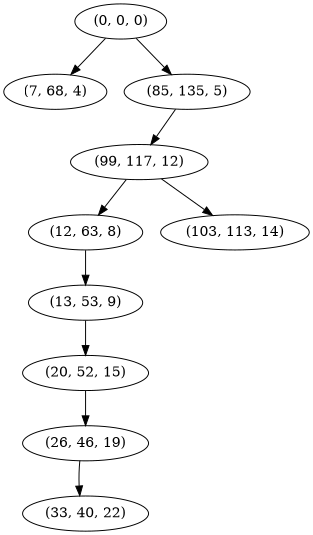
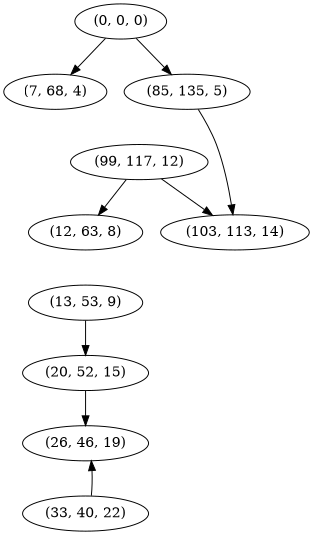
edge "(85, 135, 5)" -> "(99, 117, 12)": now "(85, 135, 5)" -> "(103, 113, 14)"
edge "(12, 63, 8)" -> "(13, 53, 9)": removed
edge "(26, 46, 19)" -> "(33, 40, 22)": reversed
